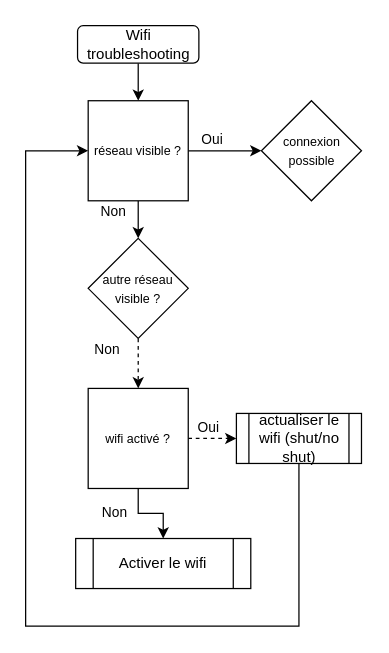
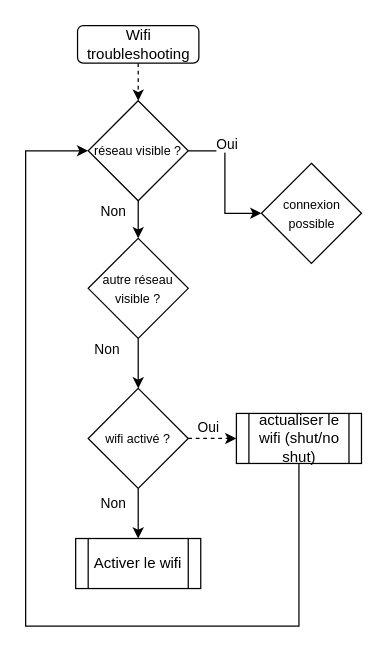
edge "Wifi troubleshooting" -> "réseau visible ?": style solid -> dashed
node "réseau visible ?": shape rectangle -> diamond
node "connexion possible": moved (311, 151) -> (311, 213)
edge "autre réseau visible ?" -> "wifi activé ?": style dashed -> solid
node "wifi activé ?": shape rectangle -> diamond
node "Activer le wifi": size 175x50 -> 125x50
